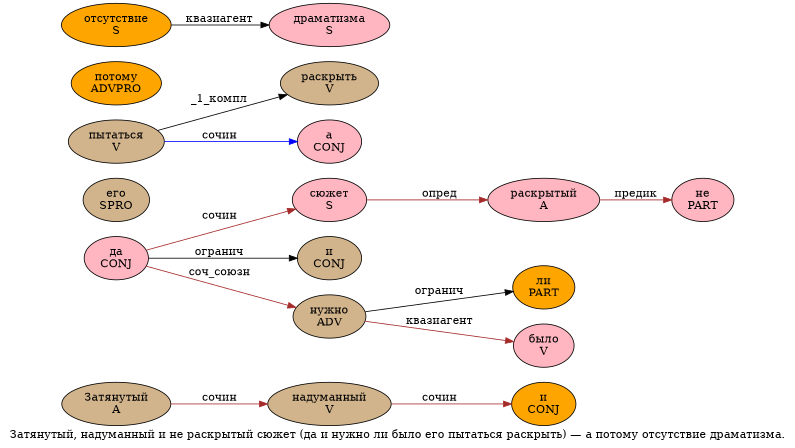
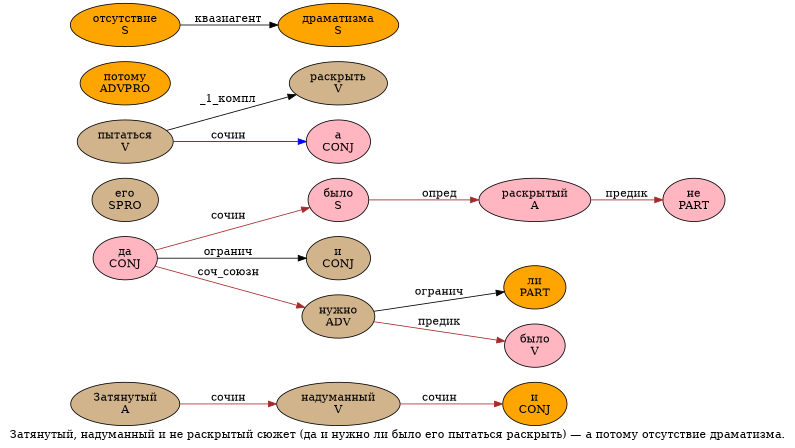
node "драматизма S": fillcolor lightpink -> orange
node "сюжет S": label "сюжет S" -> "было S"
edge "нужно ADV" -> "было V": label "квазиагент" -> "предик"
